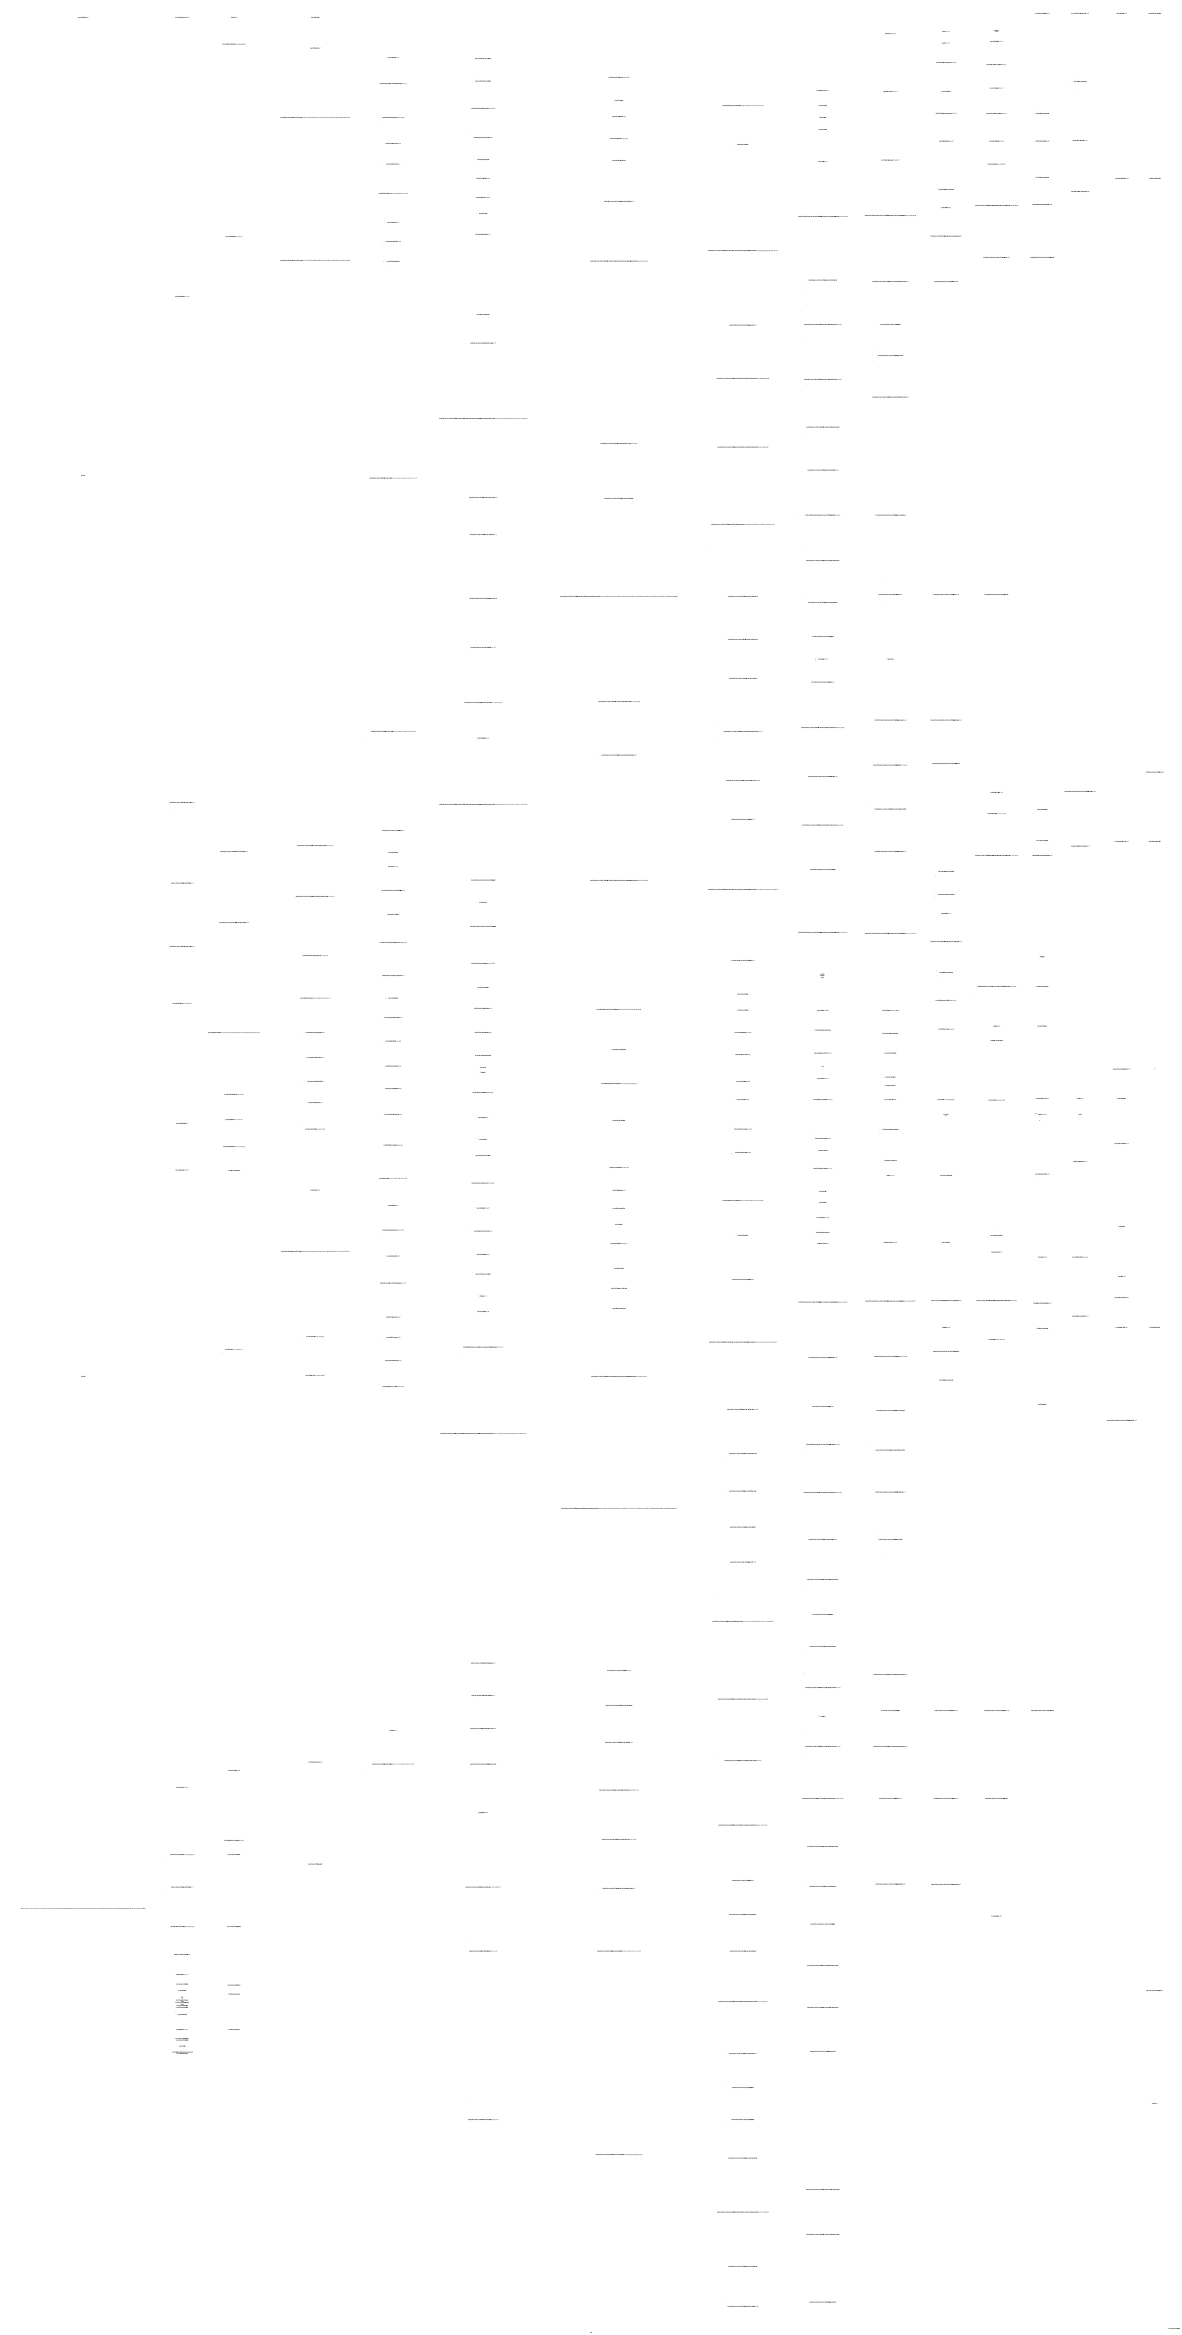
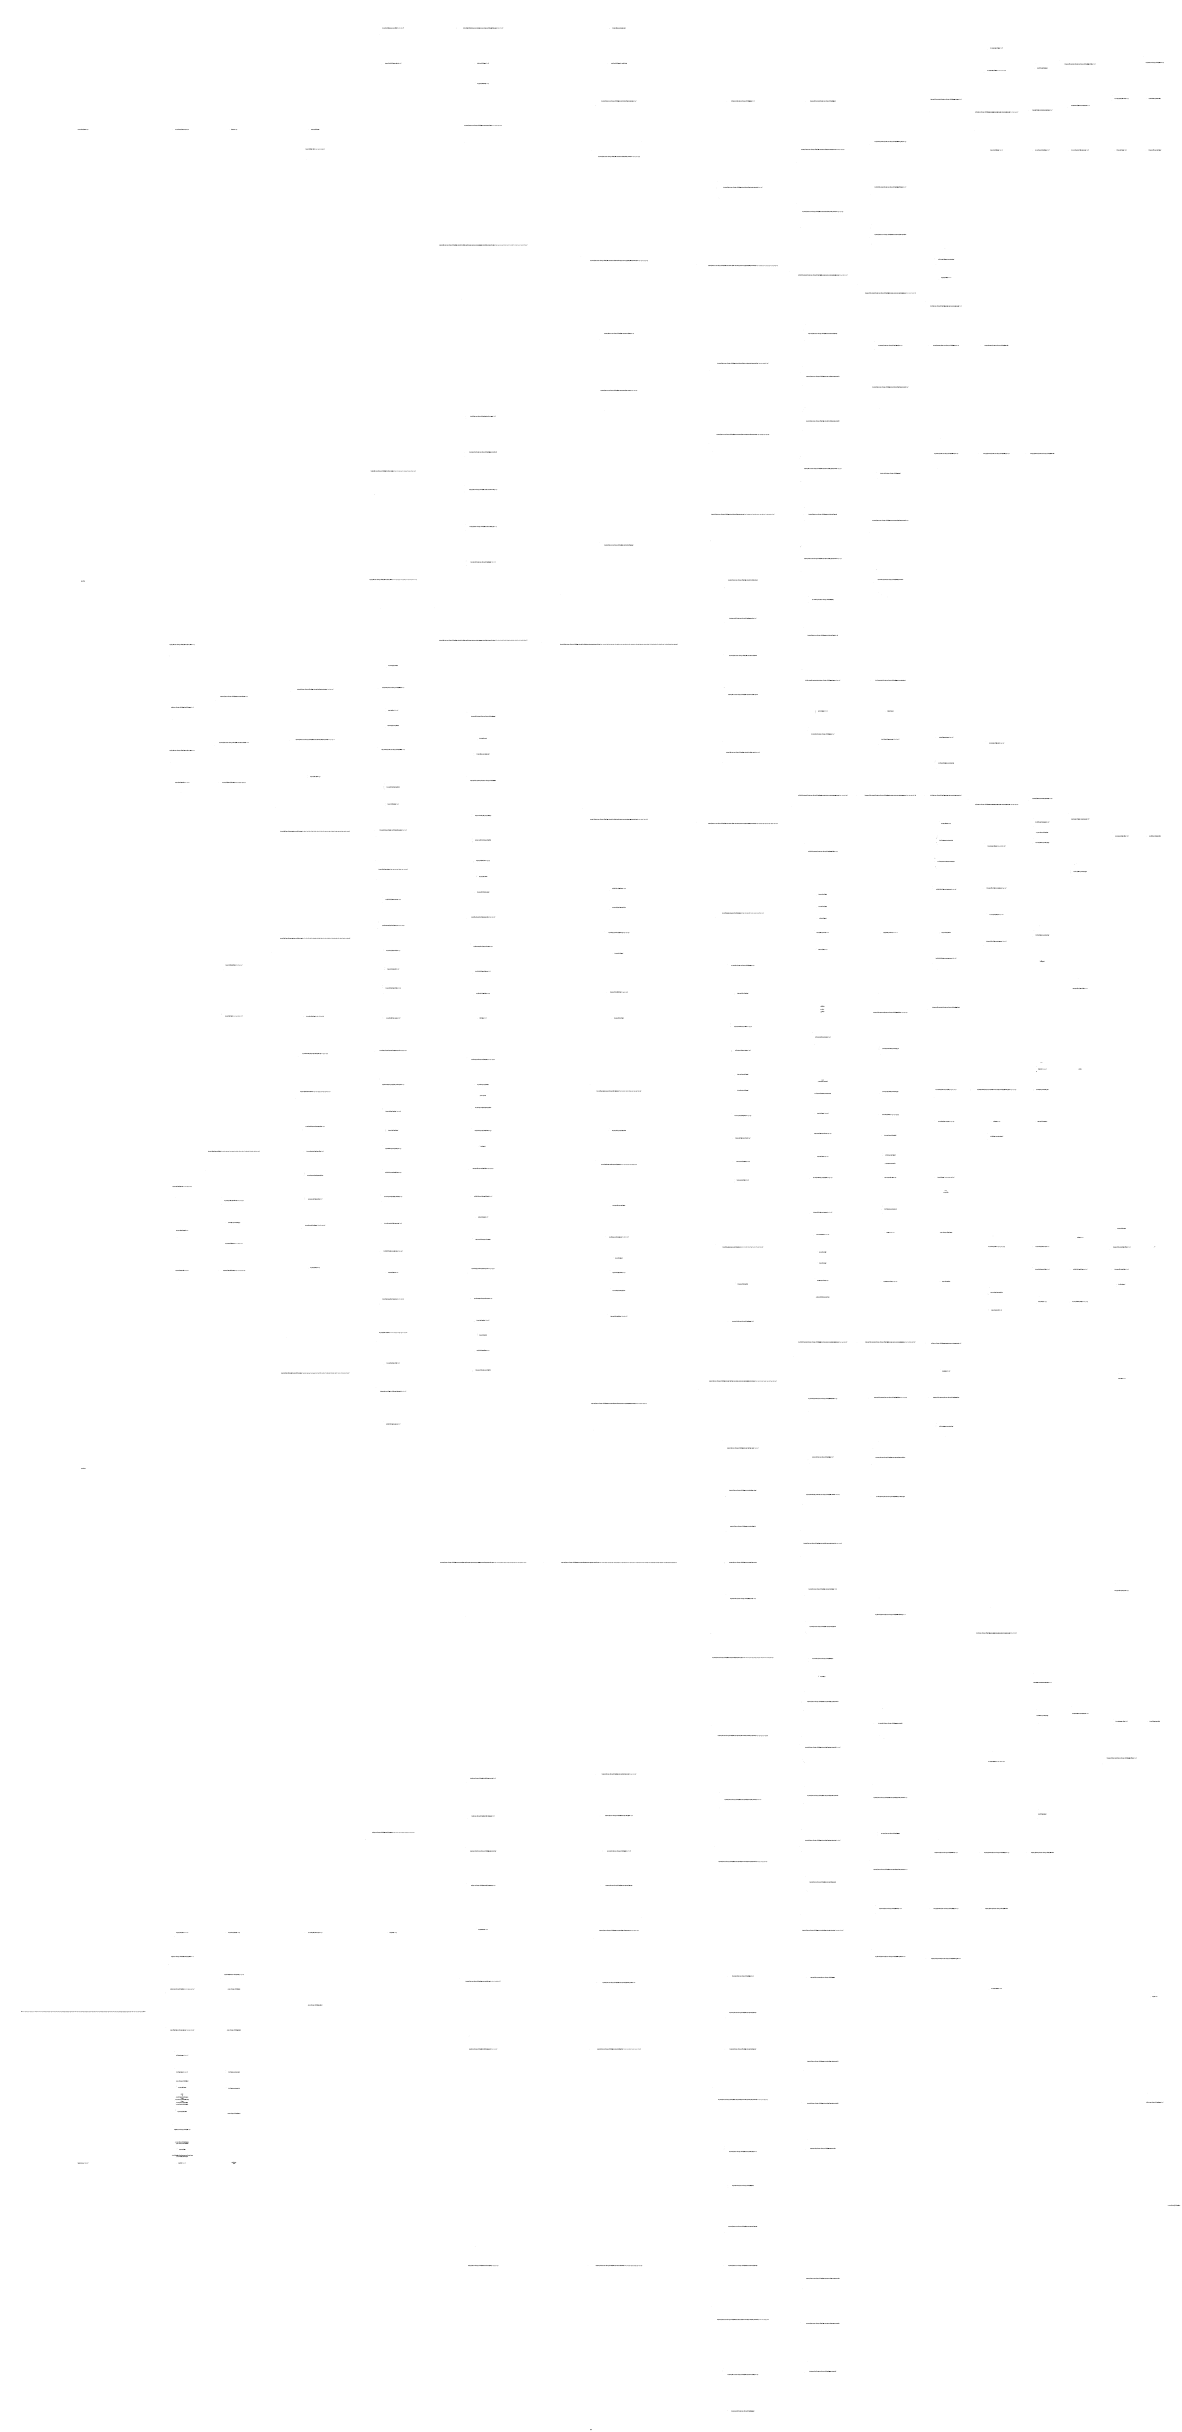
node "{__cxx_global_var_init.1|{<s0>3|<s1>4}}": removed
